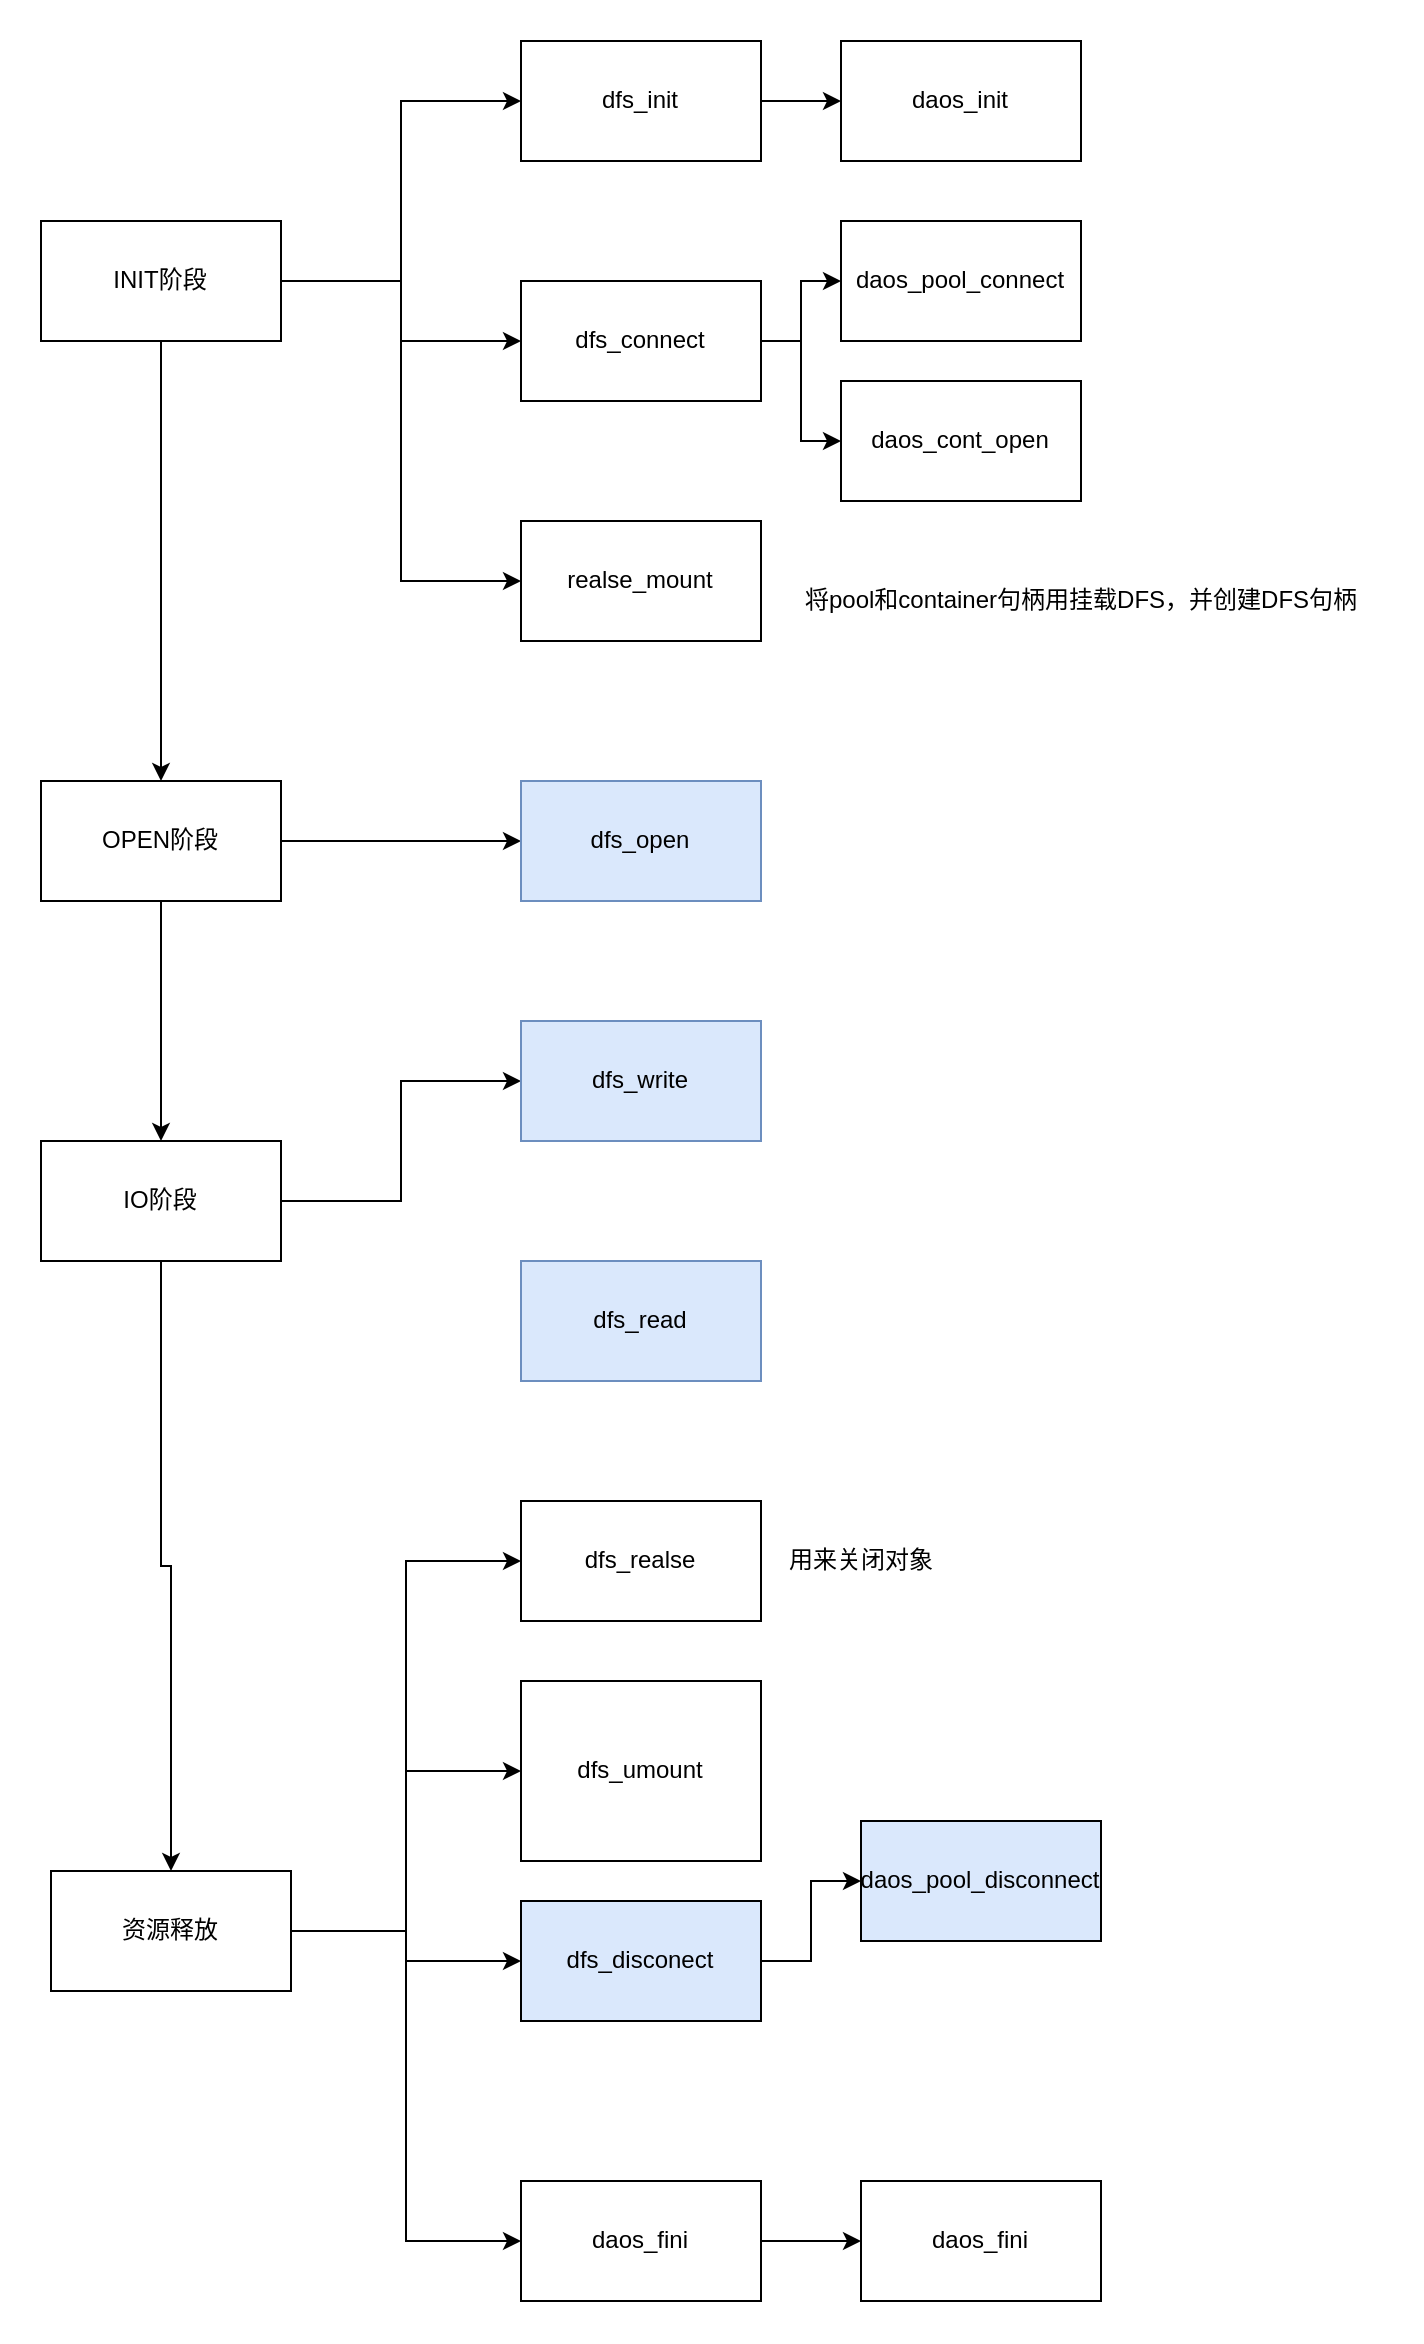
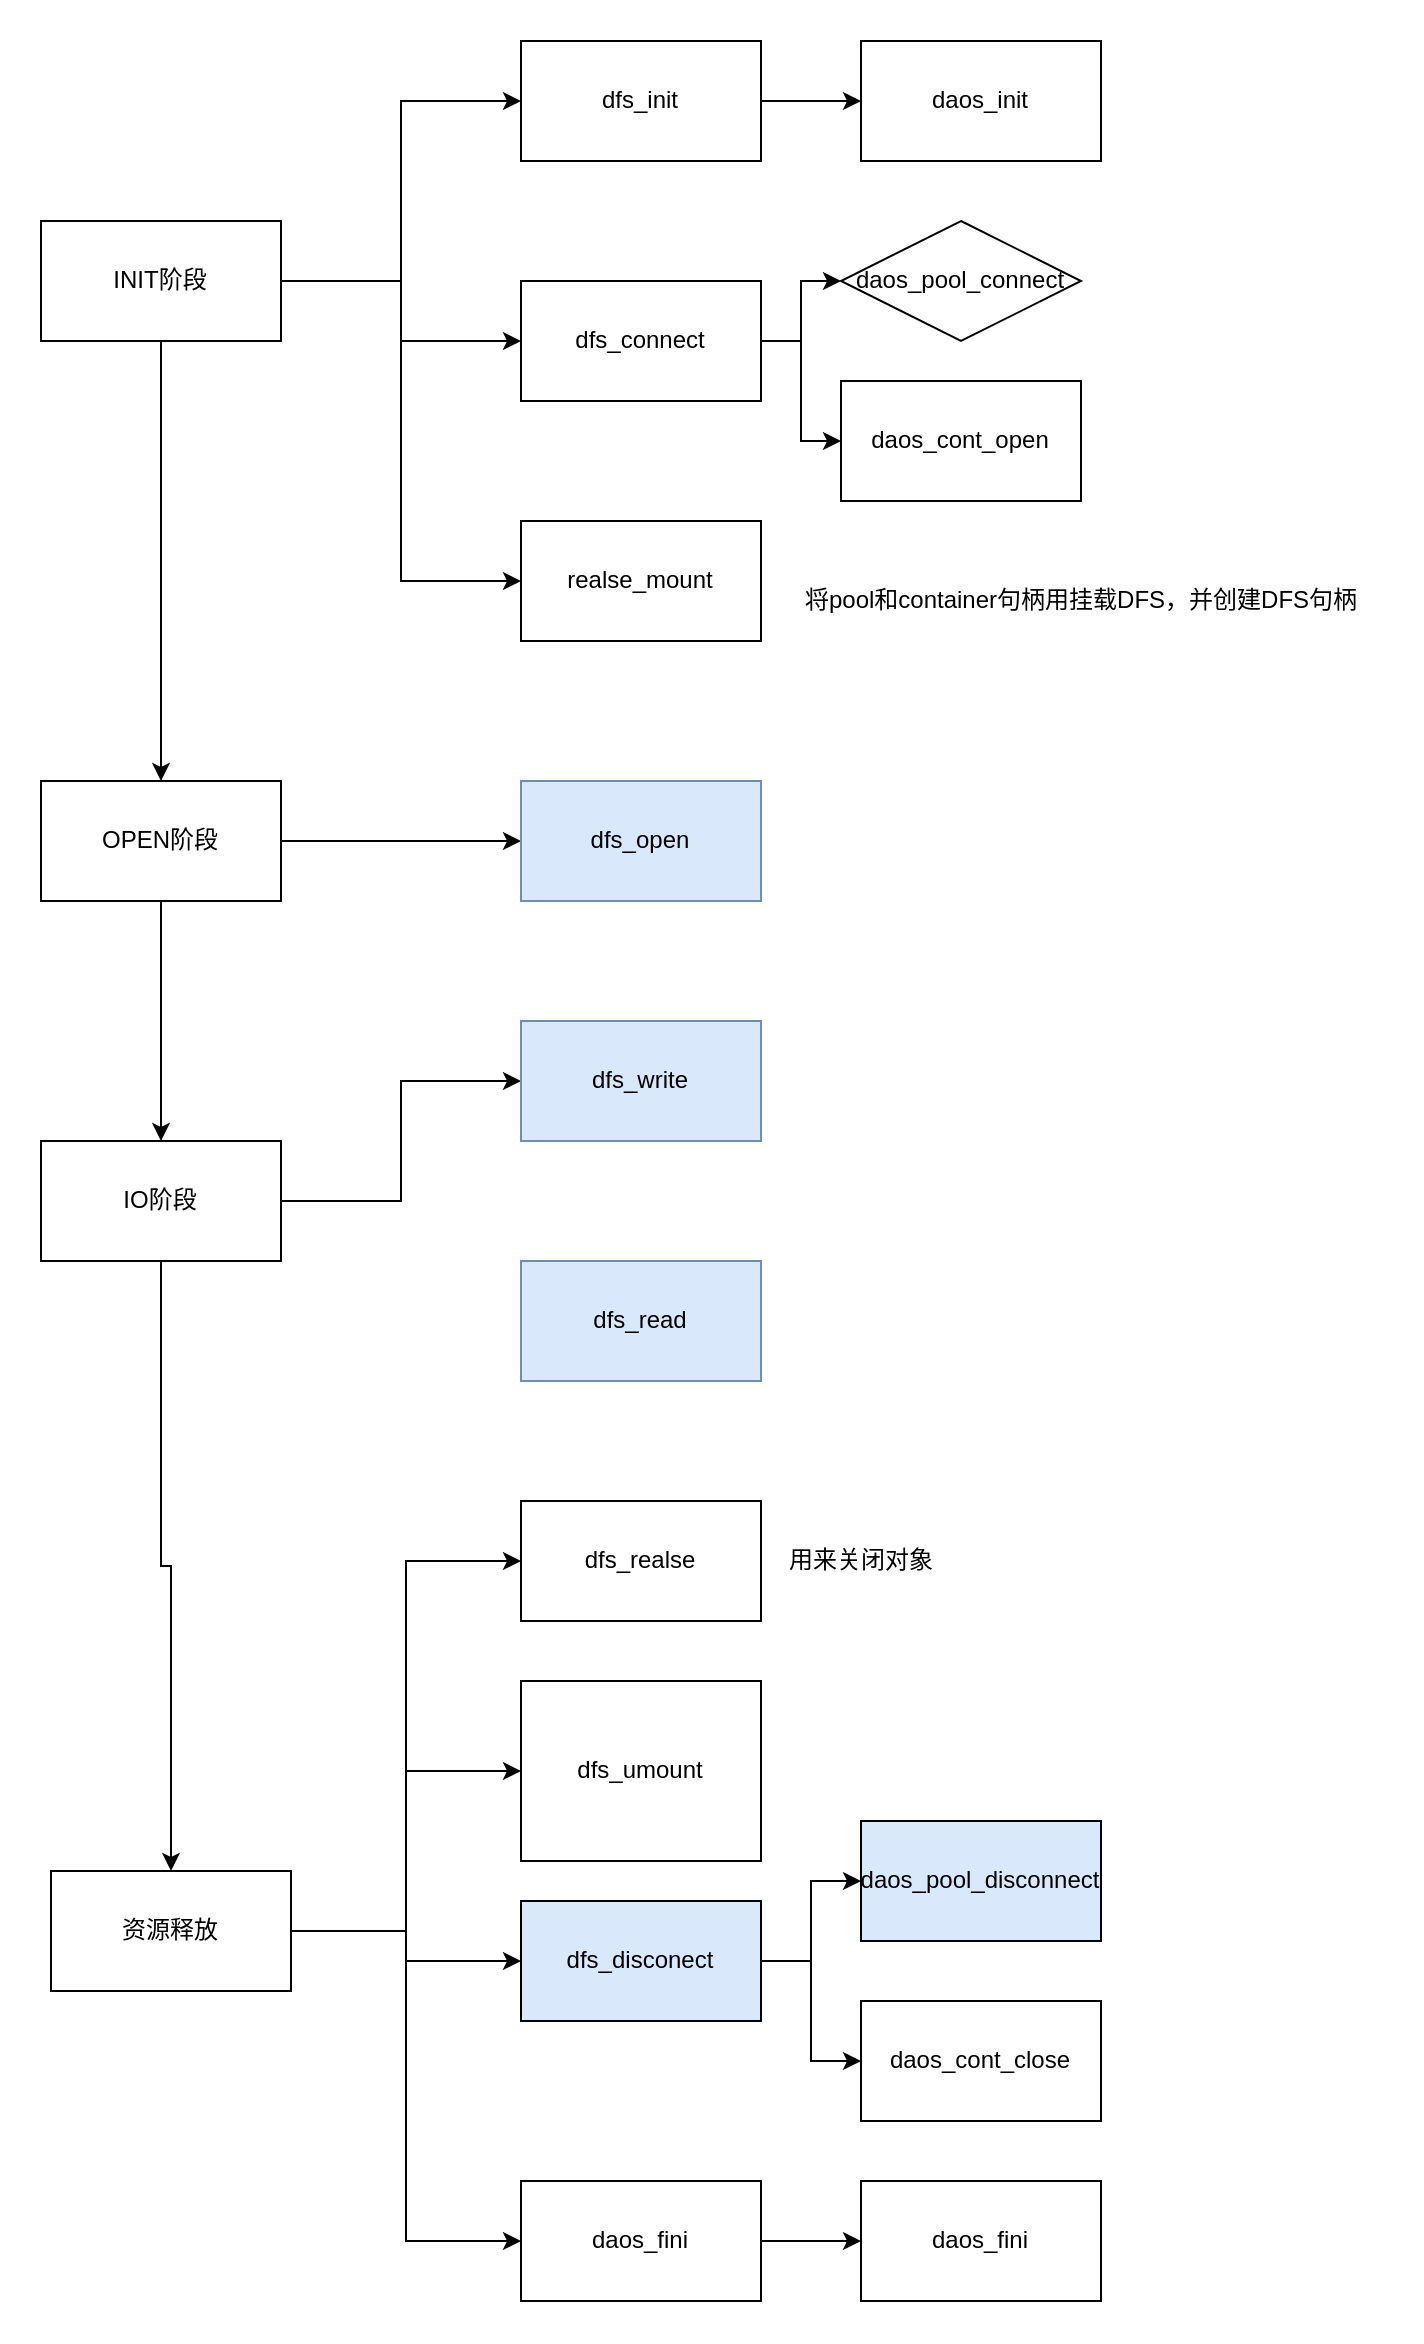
node "daos_init": moved (961, 101) -> (981, 101)
node "daos_pool_connect": shape rectangle -> diamond
edge "dfs_disconect" -> "daos_cont_close": added
node "daos_cont_close": added
